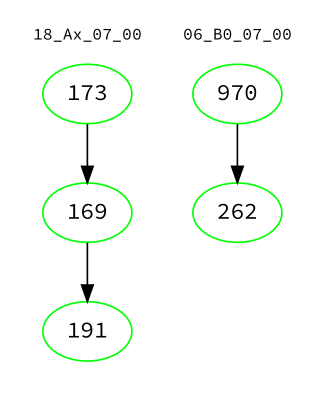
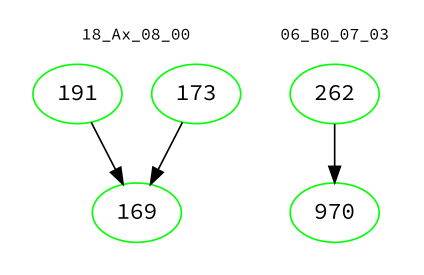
cluster "18_Ax_07_00": label "18_Ax_07_00" -> "18_Ax_08_00"
cluster "06_B0_07_00": label "06_B0_07_00" -> "06_B0_07_03"
edge "970" -> "262": reversed
edge "169" -> "191": reversed
